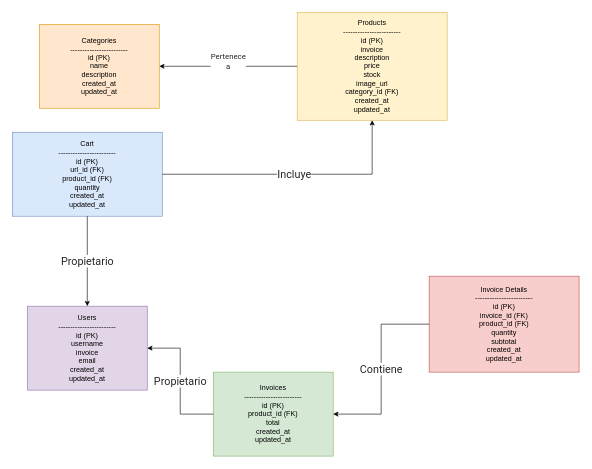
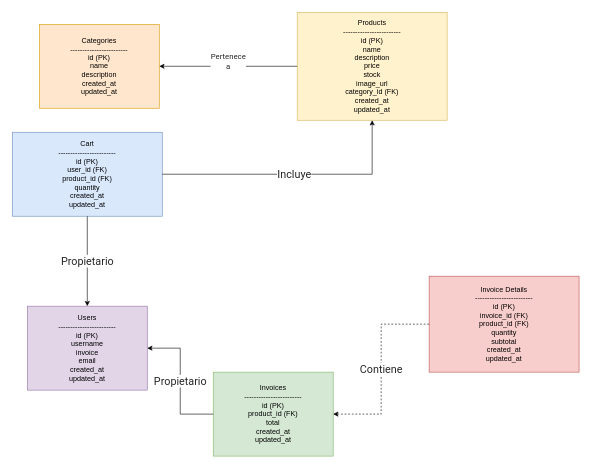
node "Products ------------------------ id (PK) invoice description price stock image_url category_id (FK) created_at updated_at": label "Products ------------------------ id (PK) invoice description price stock image_url category_id (FK) created_at updated_at" -> "Products ------------------------ id (PK) name description price stock image_url category_id (FK) created_at updated_at"
node "Cart ------------------------ id (PK) url_id (FK) product_id (FK) quantity created_at updated_at": label "Cart ------------------------ id (PK) url_id (FK) product_id (FK) quantity created_at updated_at" -> "Cart ------------------------ id (PK) user_id (FK) product_id (FK) quantity created_at updated_at"
edge "Invoice Details ------------------------ id (PK) invoice_id (FK) product_id (FK) quantity subtotal created_at updated_at" -> "Invoices ------------------------ id (PK) product_id (FK) total created_at updated_at": style solid -> dashed
